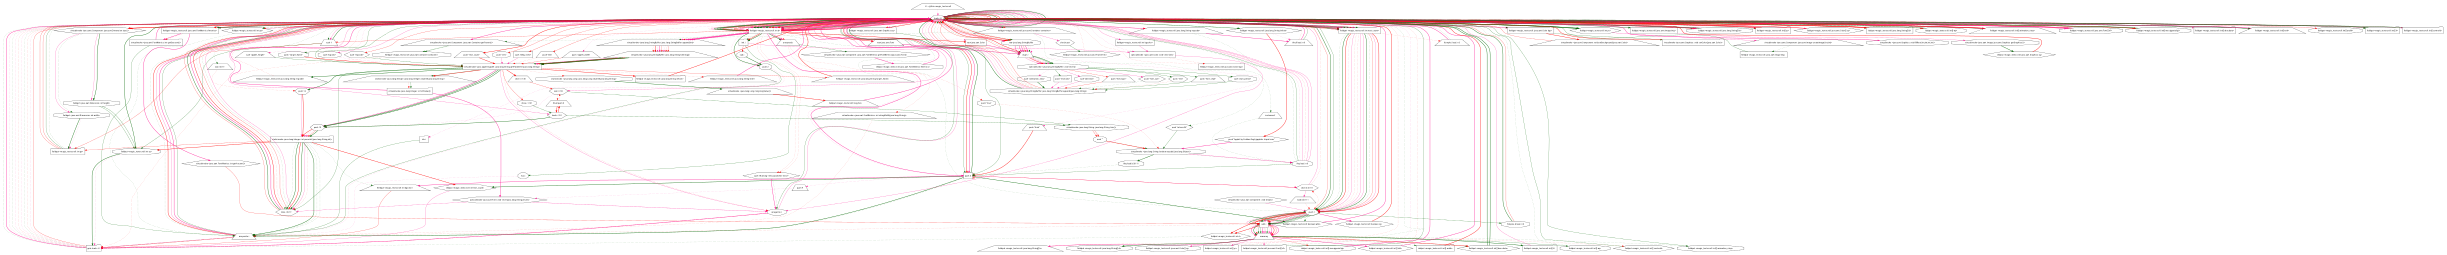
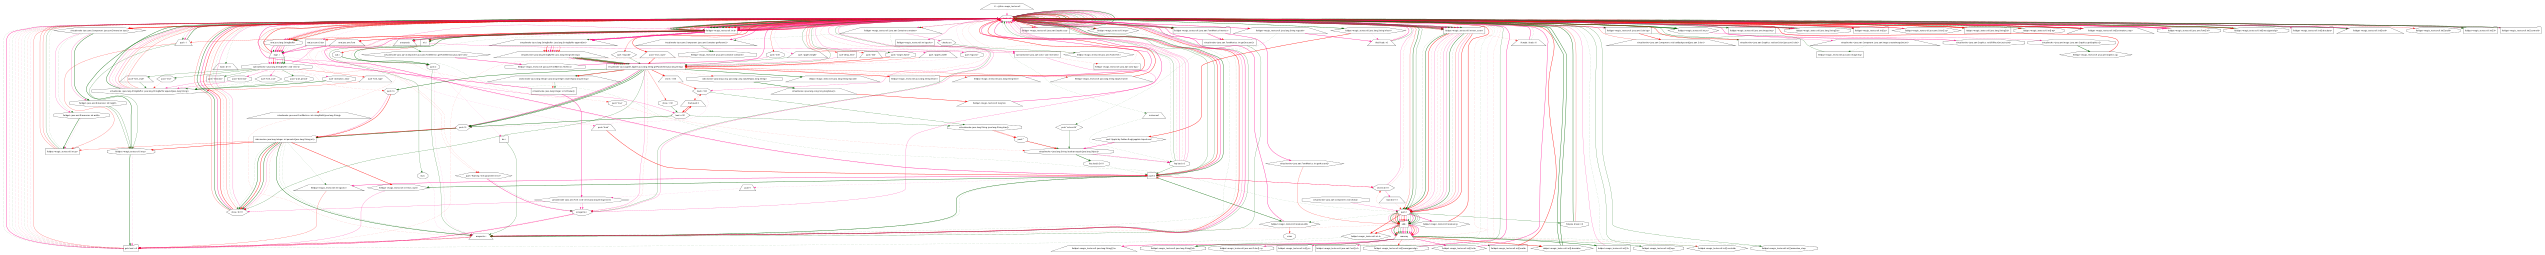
node "virtualinvoke <java.awt.Component: void show()>": shape hexagon -> octagon
node "return": added
